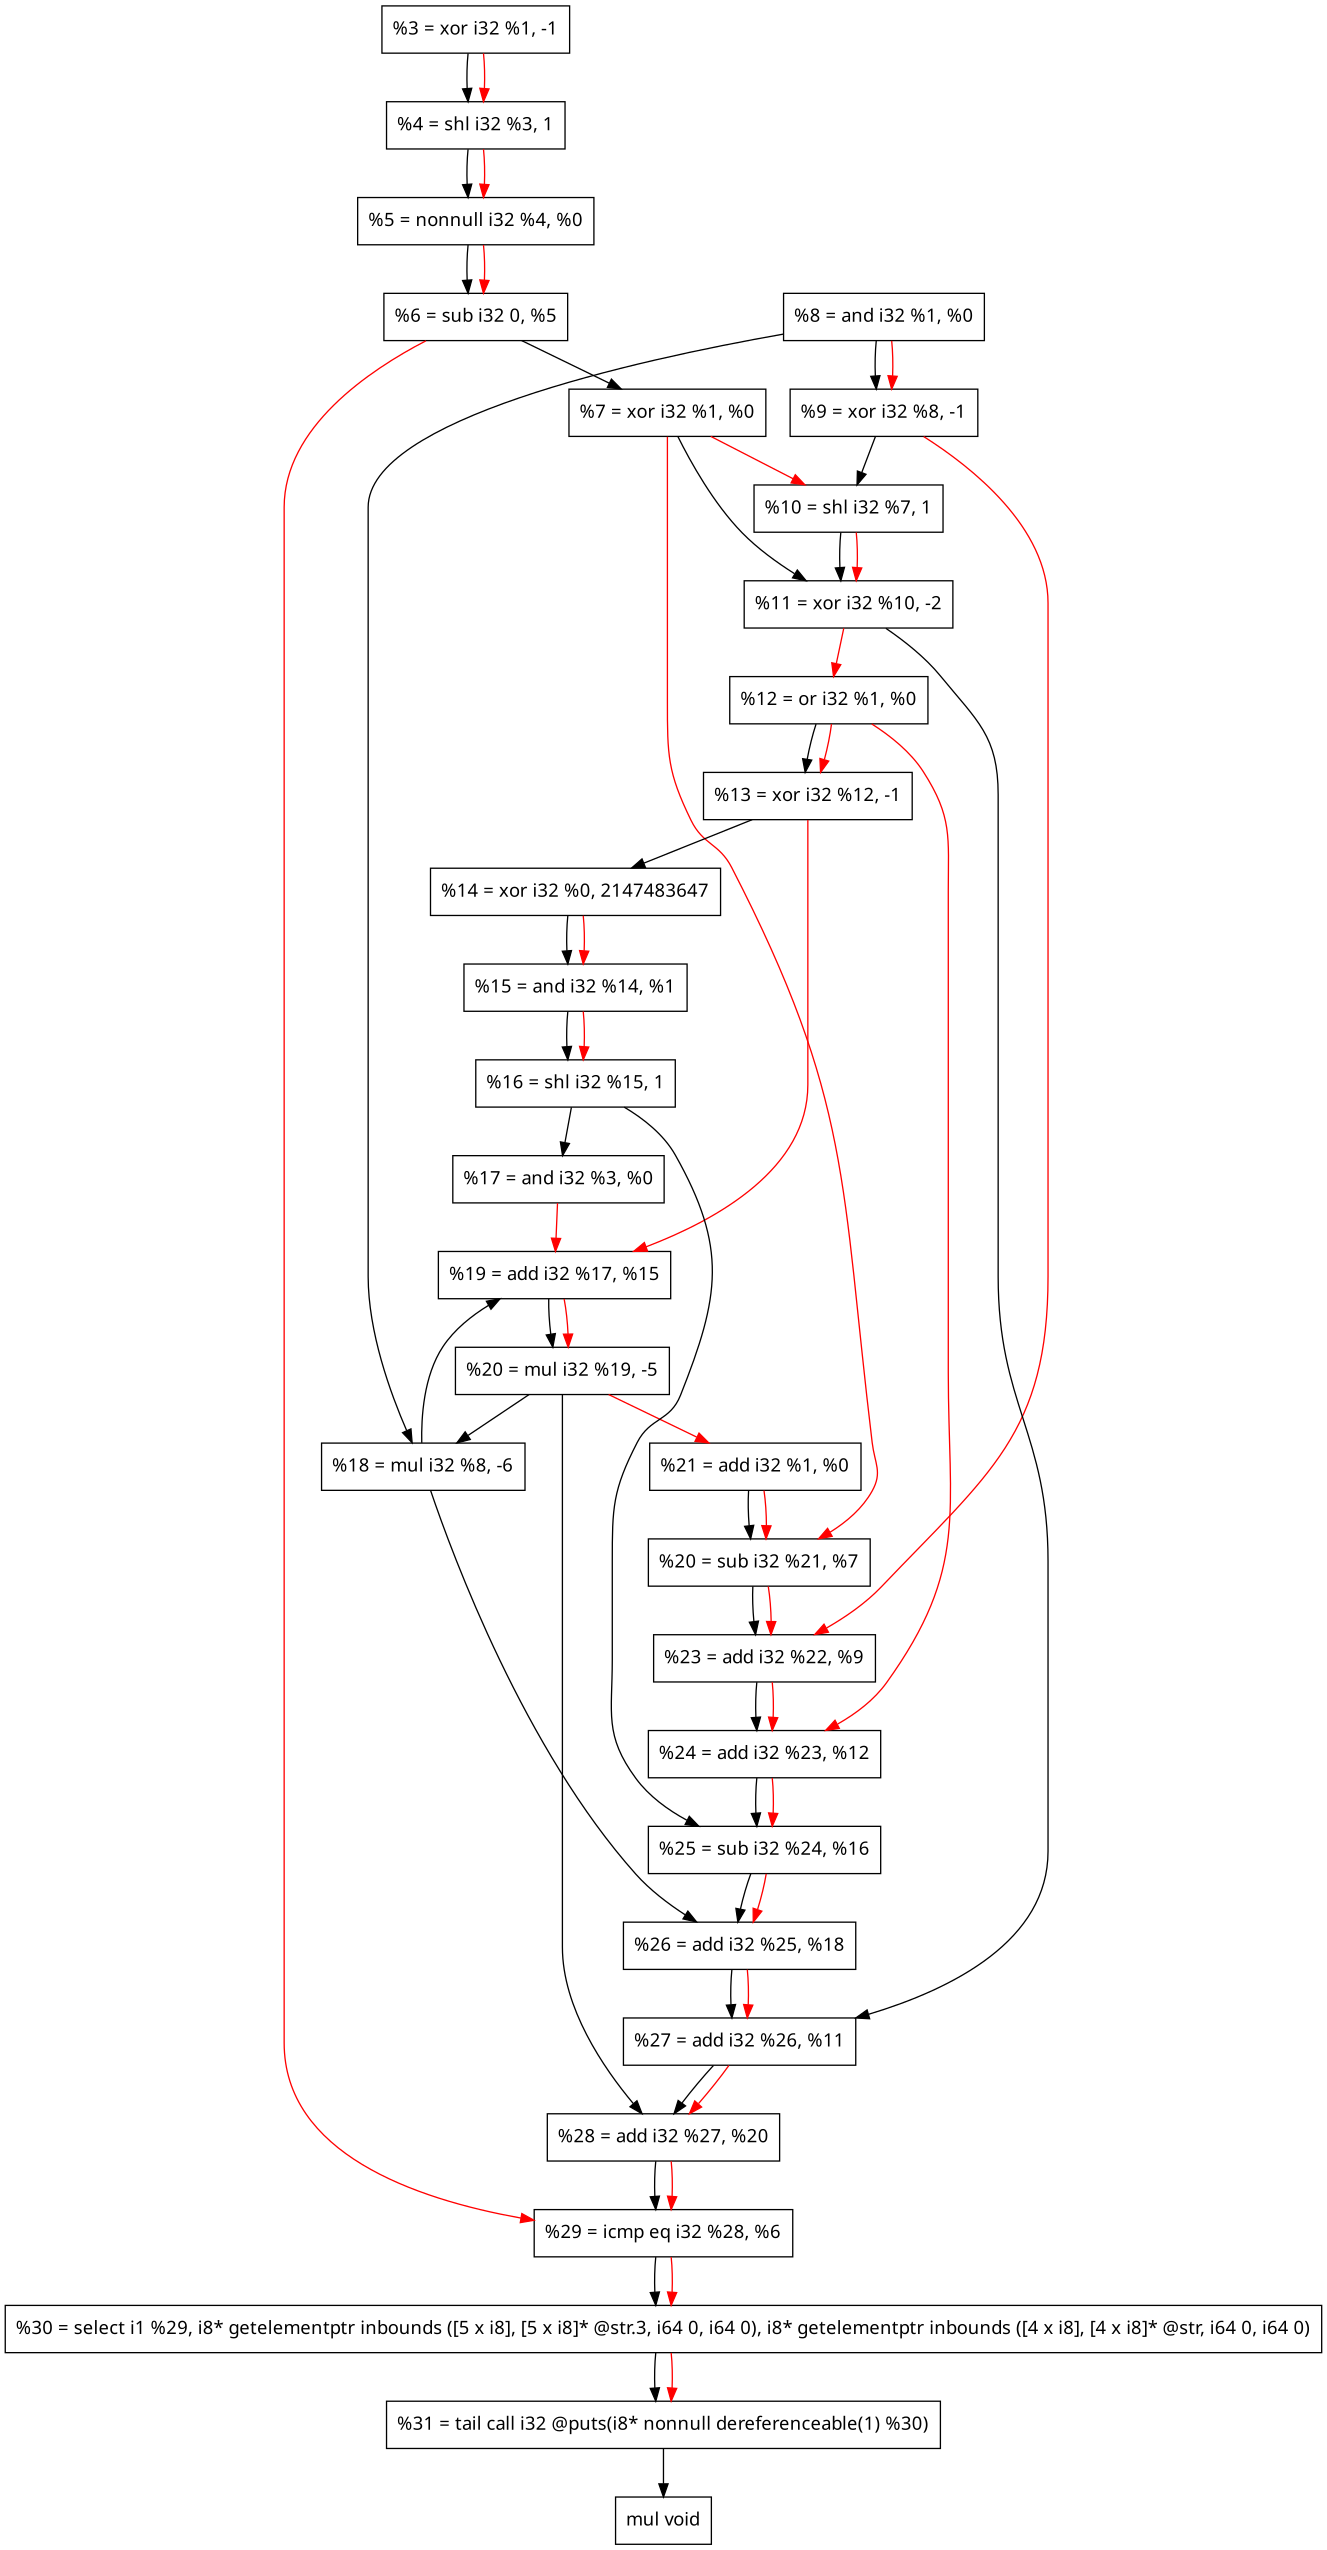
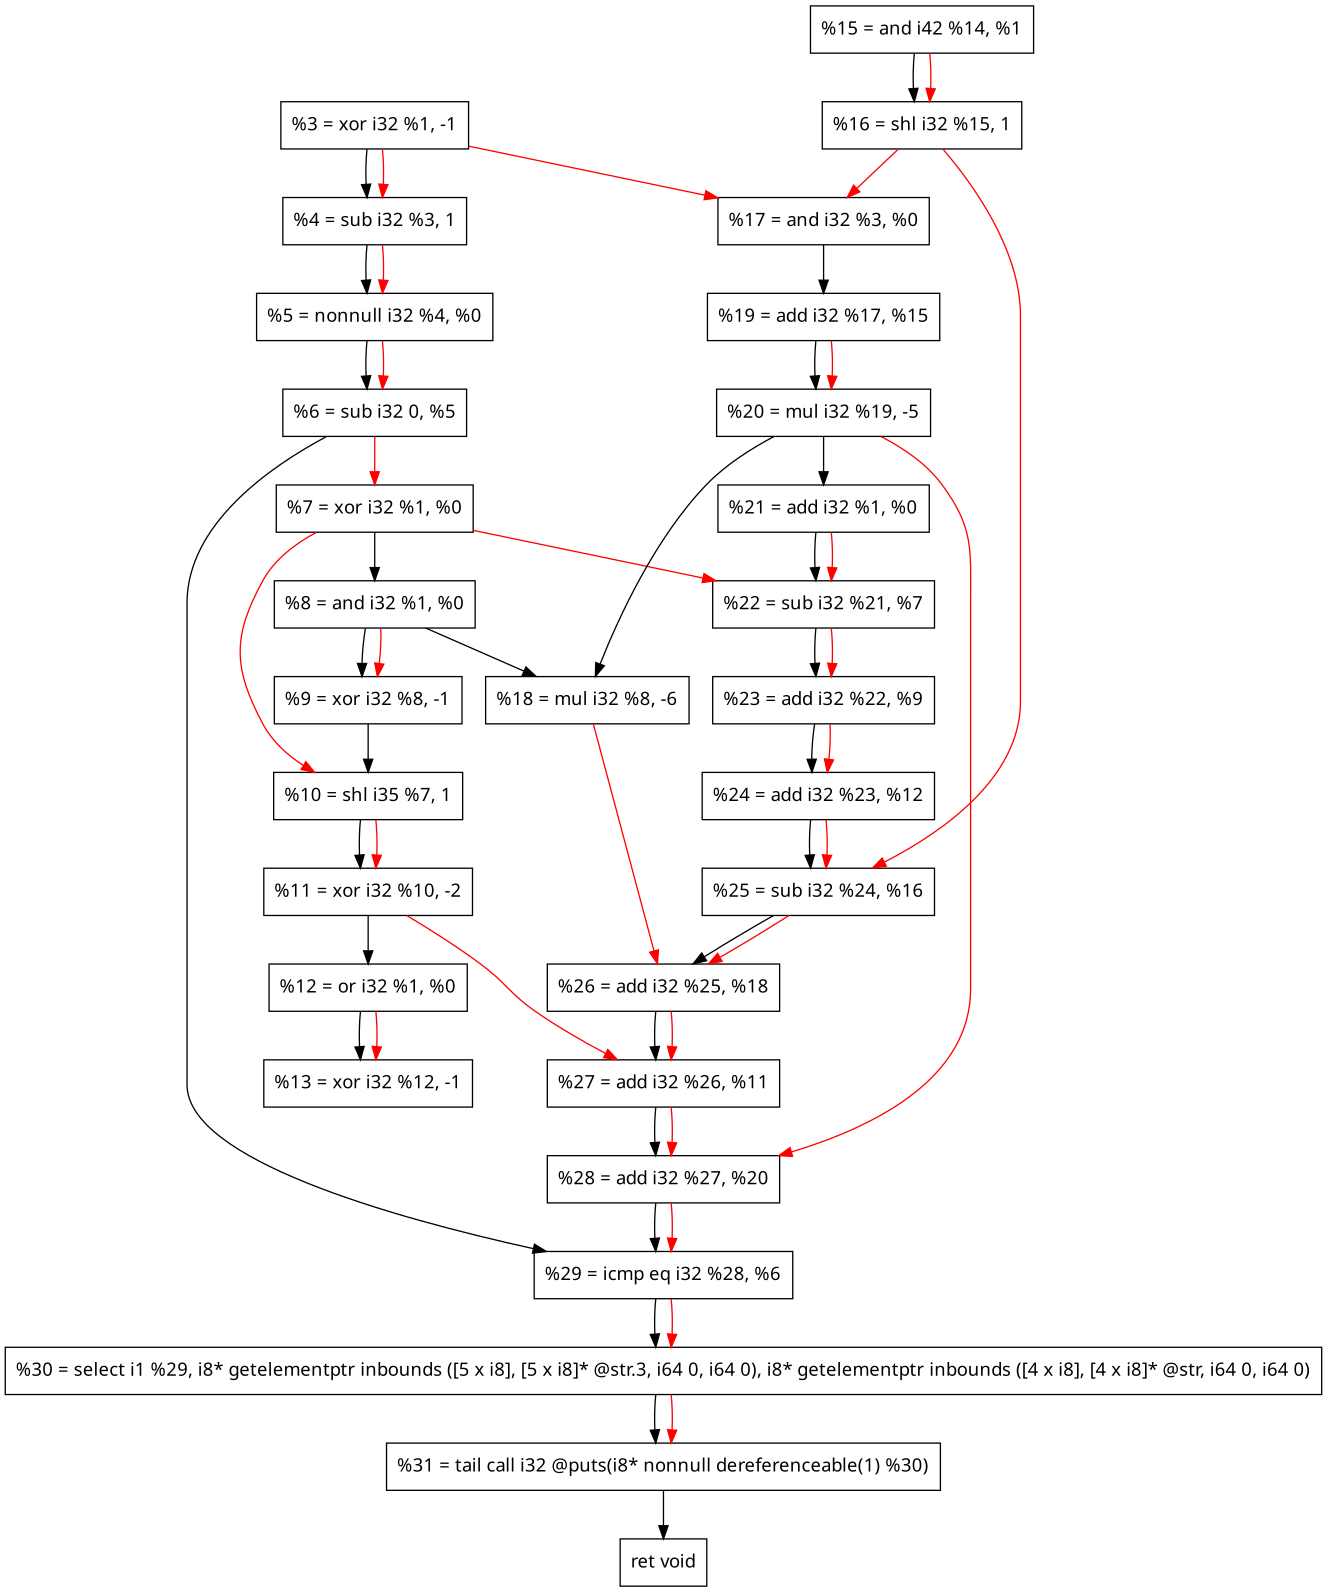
node "%4 = shl i32 %3, 1": label "%4 = shl i32 %3, 1" -> "%4 = sub i32 %3, 1"
edge "%3 = xor i32 %1, -1" -> "%17 = and i32 %3, %0": added
edge "%6 = sub i32 0, %5" -> "%7 = xor i32 %1, %0": color black -> red
node "%10 = shl i32 %7, 1": label "%10 = shl i32 %7, 1" -> "%10 = shl i35 %7, 1"
edge "%7 = xor i32 %1, %0" -> "%11 = xor i32 %10, -2": now "%7 = xor i32 %1, %0" -> "%8 = and i32 %1, %0"
edge "%11 = xor i32 %10, -2" -> "%12 = or i32 %1, %0": color red -> black
node "%14 = xor i32 %0, 2147483647": removed
node "%15 = and i32 %14, %1": label "%15 = and i32 %14, %1" -> "%15 = and i42 %14, %1"
edge "%9 = xor i32 %8, -1" -> "%23 = add i32 %22, %9": removed
edge "%13 = xor i32 %12, -1" -> "%19 = add i32 %17, %15": removed
edge "%16 = shl i32 %15, 1" -> "%17 = and i32 %3, %0": color black -> red
edge "%17 = and i32 %3, %0" -> "%19 = add i32 %17, %15": color red -> black
edge "%12 = or i32 %1, %0" -> "%24 = add i32 %23, %12": removed
edge "%6 = sub i32 0, %5" -> "%29 = icmp eq i32 %28, %6": color red -> black
edge "%11 = xor i32 %10, -2" -> "%27 = add i32 %26, %11": color black -> red
edge "%18 = mul i32 %8, -6" -> "%19 = add i32 %17, %15": removed
edge "%20 = mul i32 %19, -5" -> "%21 = add i32 %1, %0": color red -> black
edge "%16 = shl i32 %15, 1" -> "%25 = sub i32 %24, %16": color black -> red
node "%20 = sub i32 %21, %7": label "%20 = sub i32 %21, %7" -> "%22 = sub i32 %21, %7"
edge "%18 = mul i32 %8, -6" -> "%26 = add i32 %25, %18": color black -> red
edge "%20 = mul i32 %19, -5" -> "%28 = add i32 %27, %20": color black -> red
node "mul void": label "mul void" -> "ret void"
